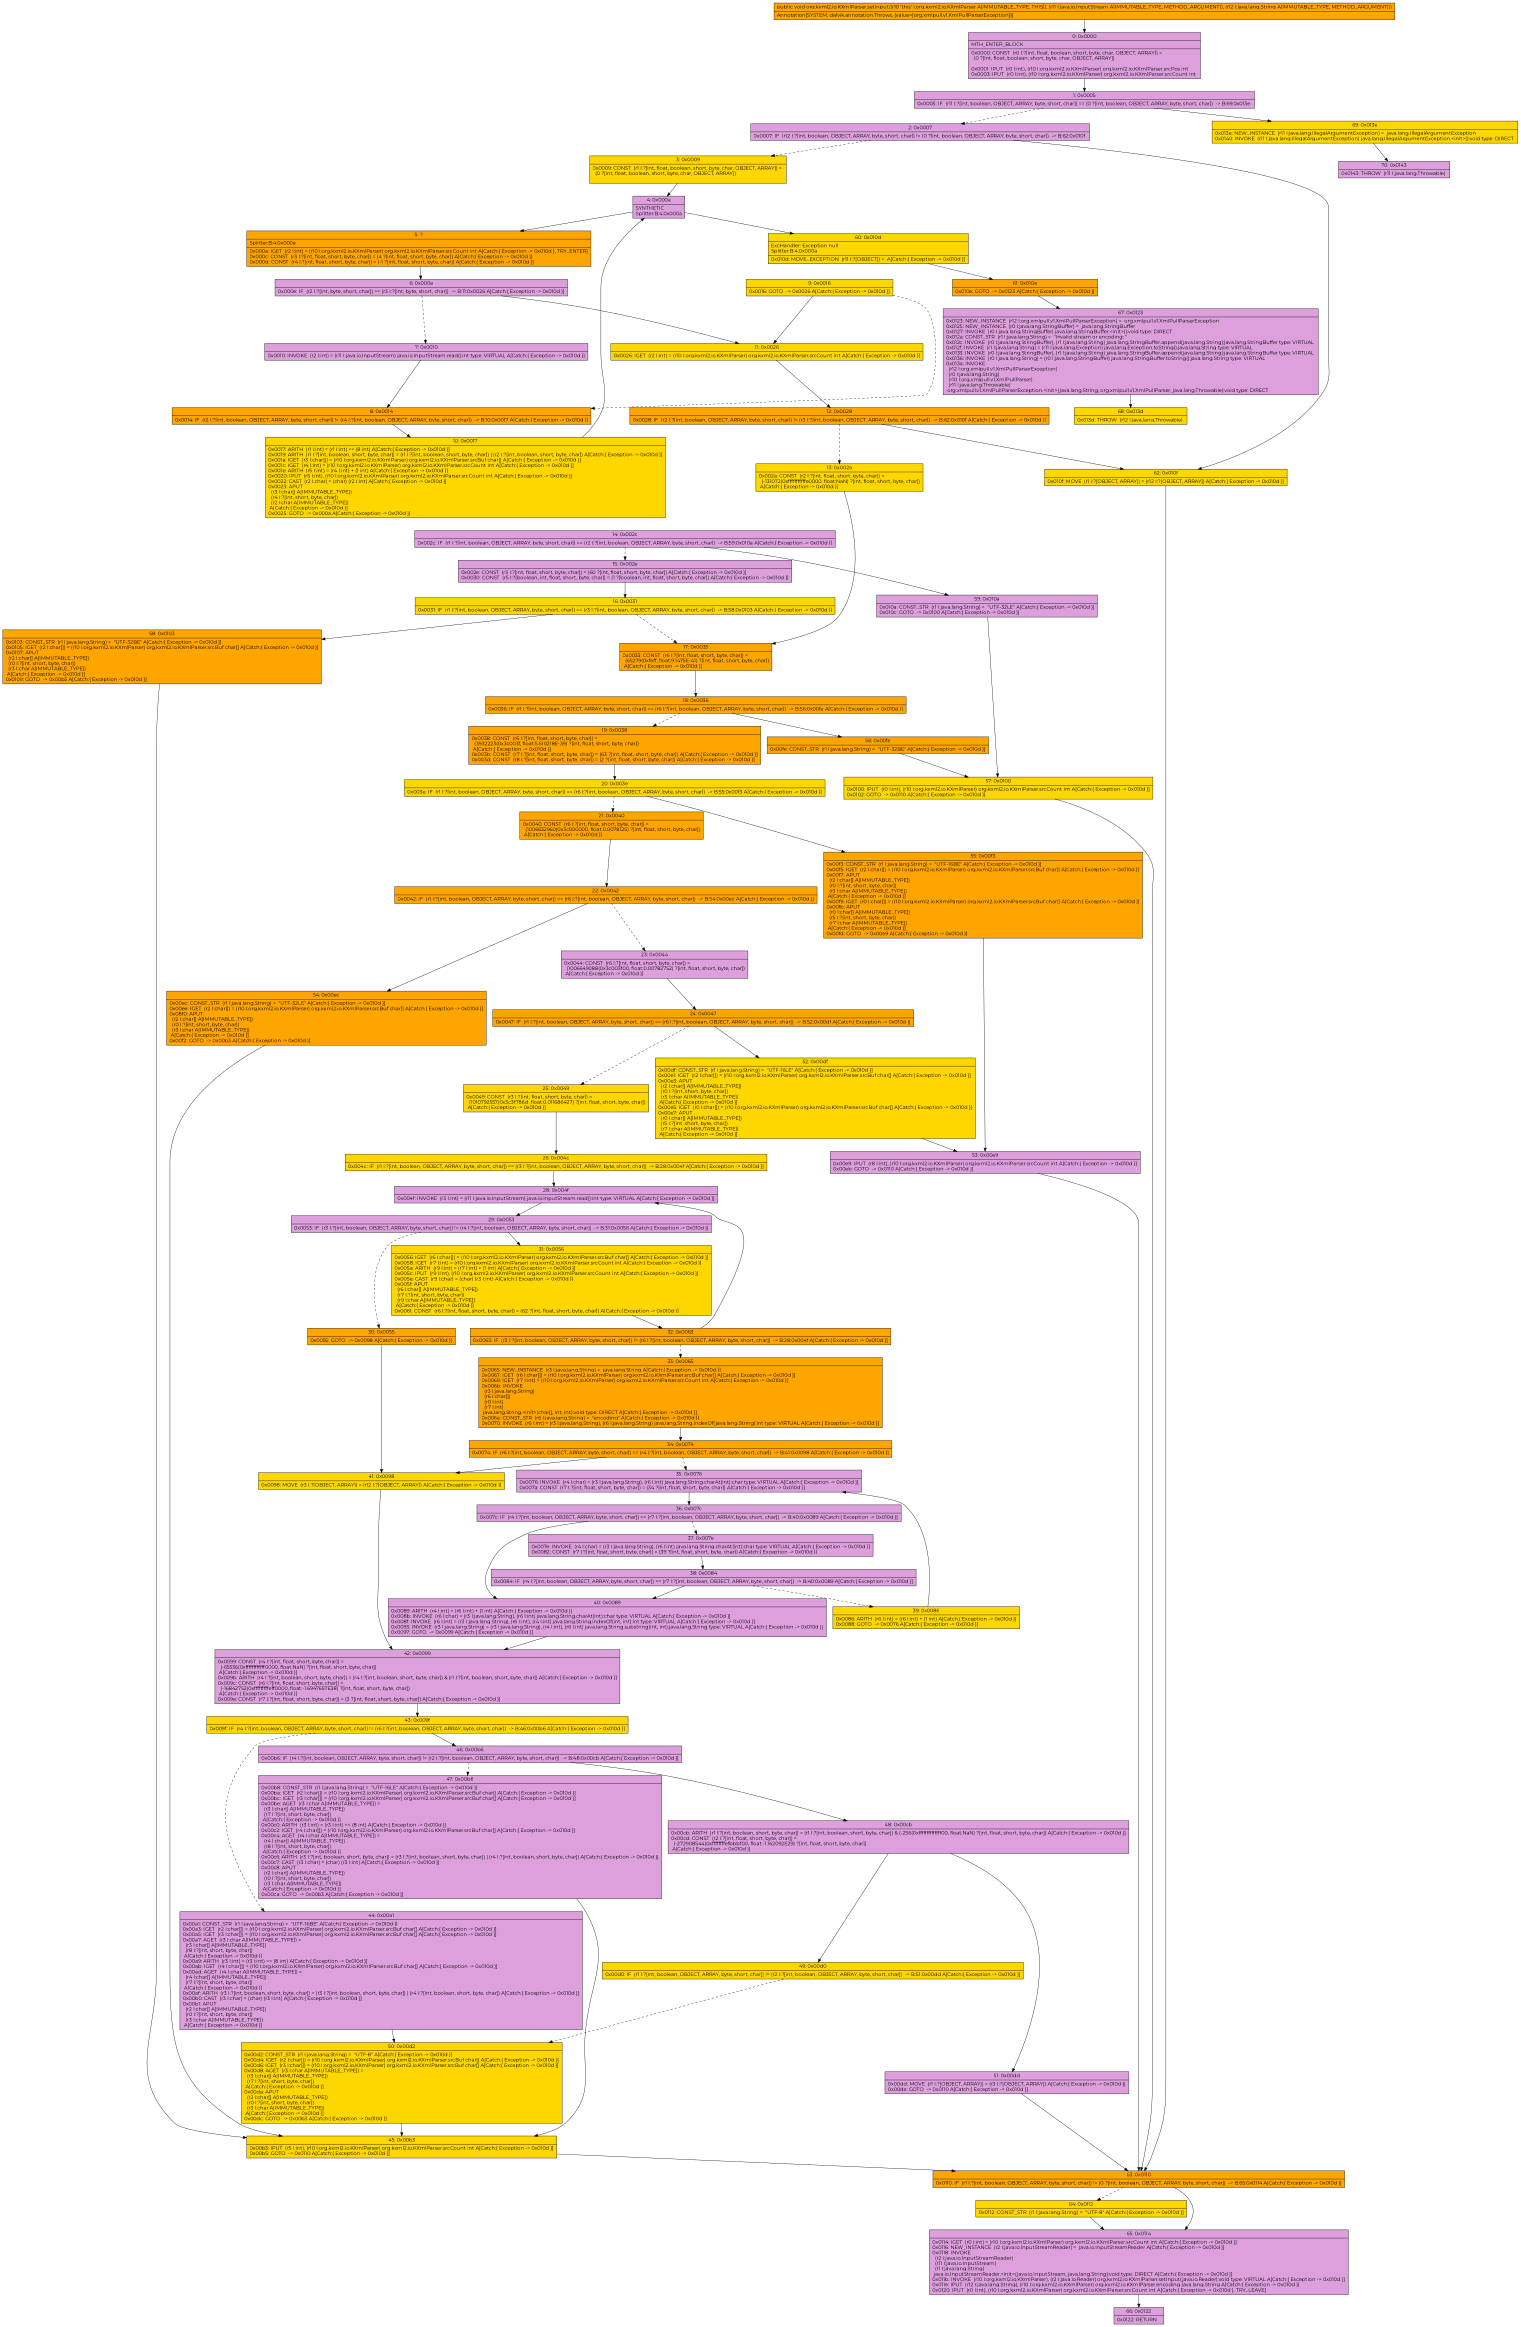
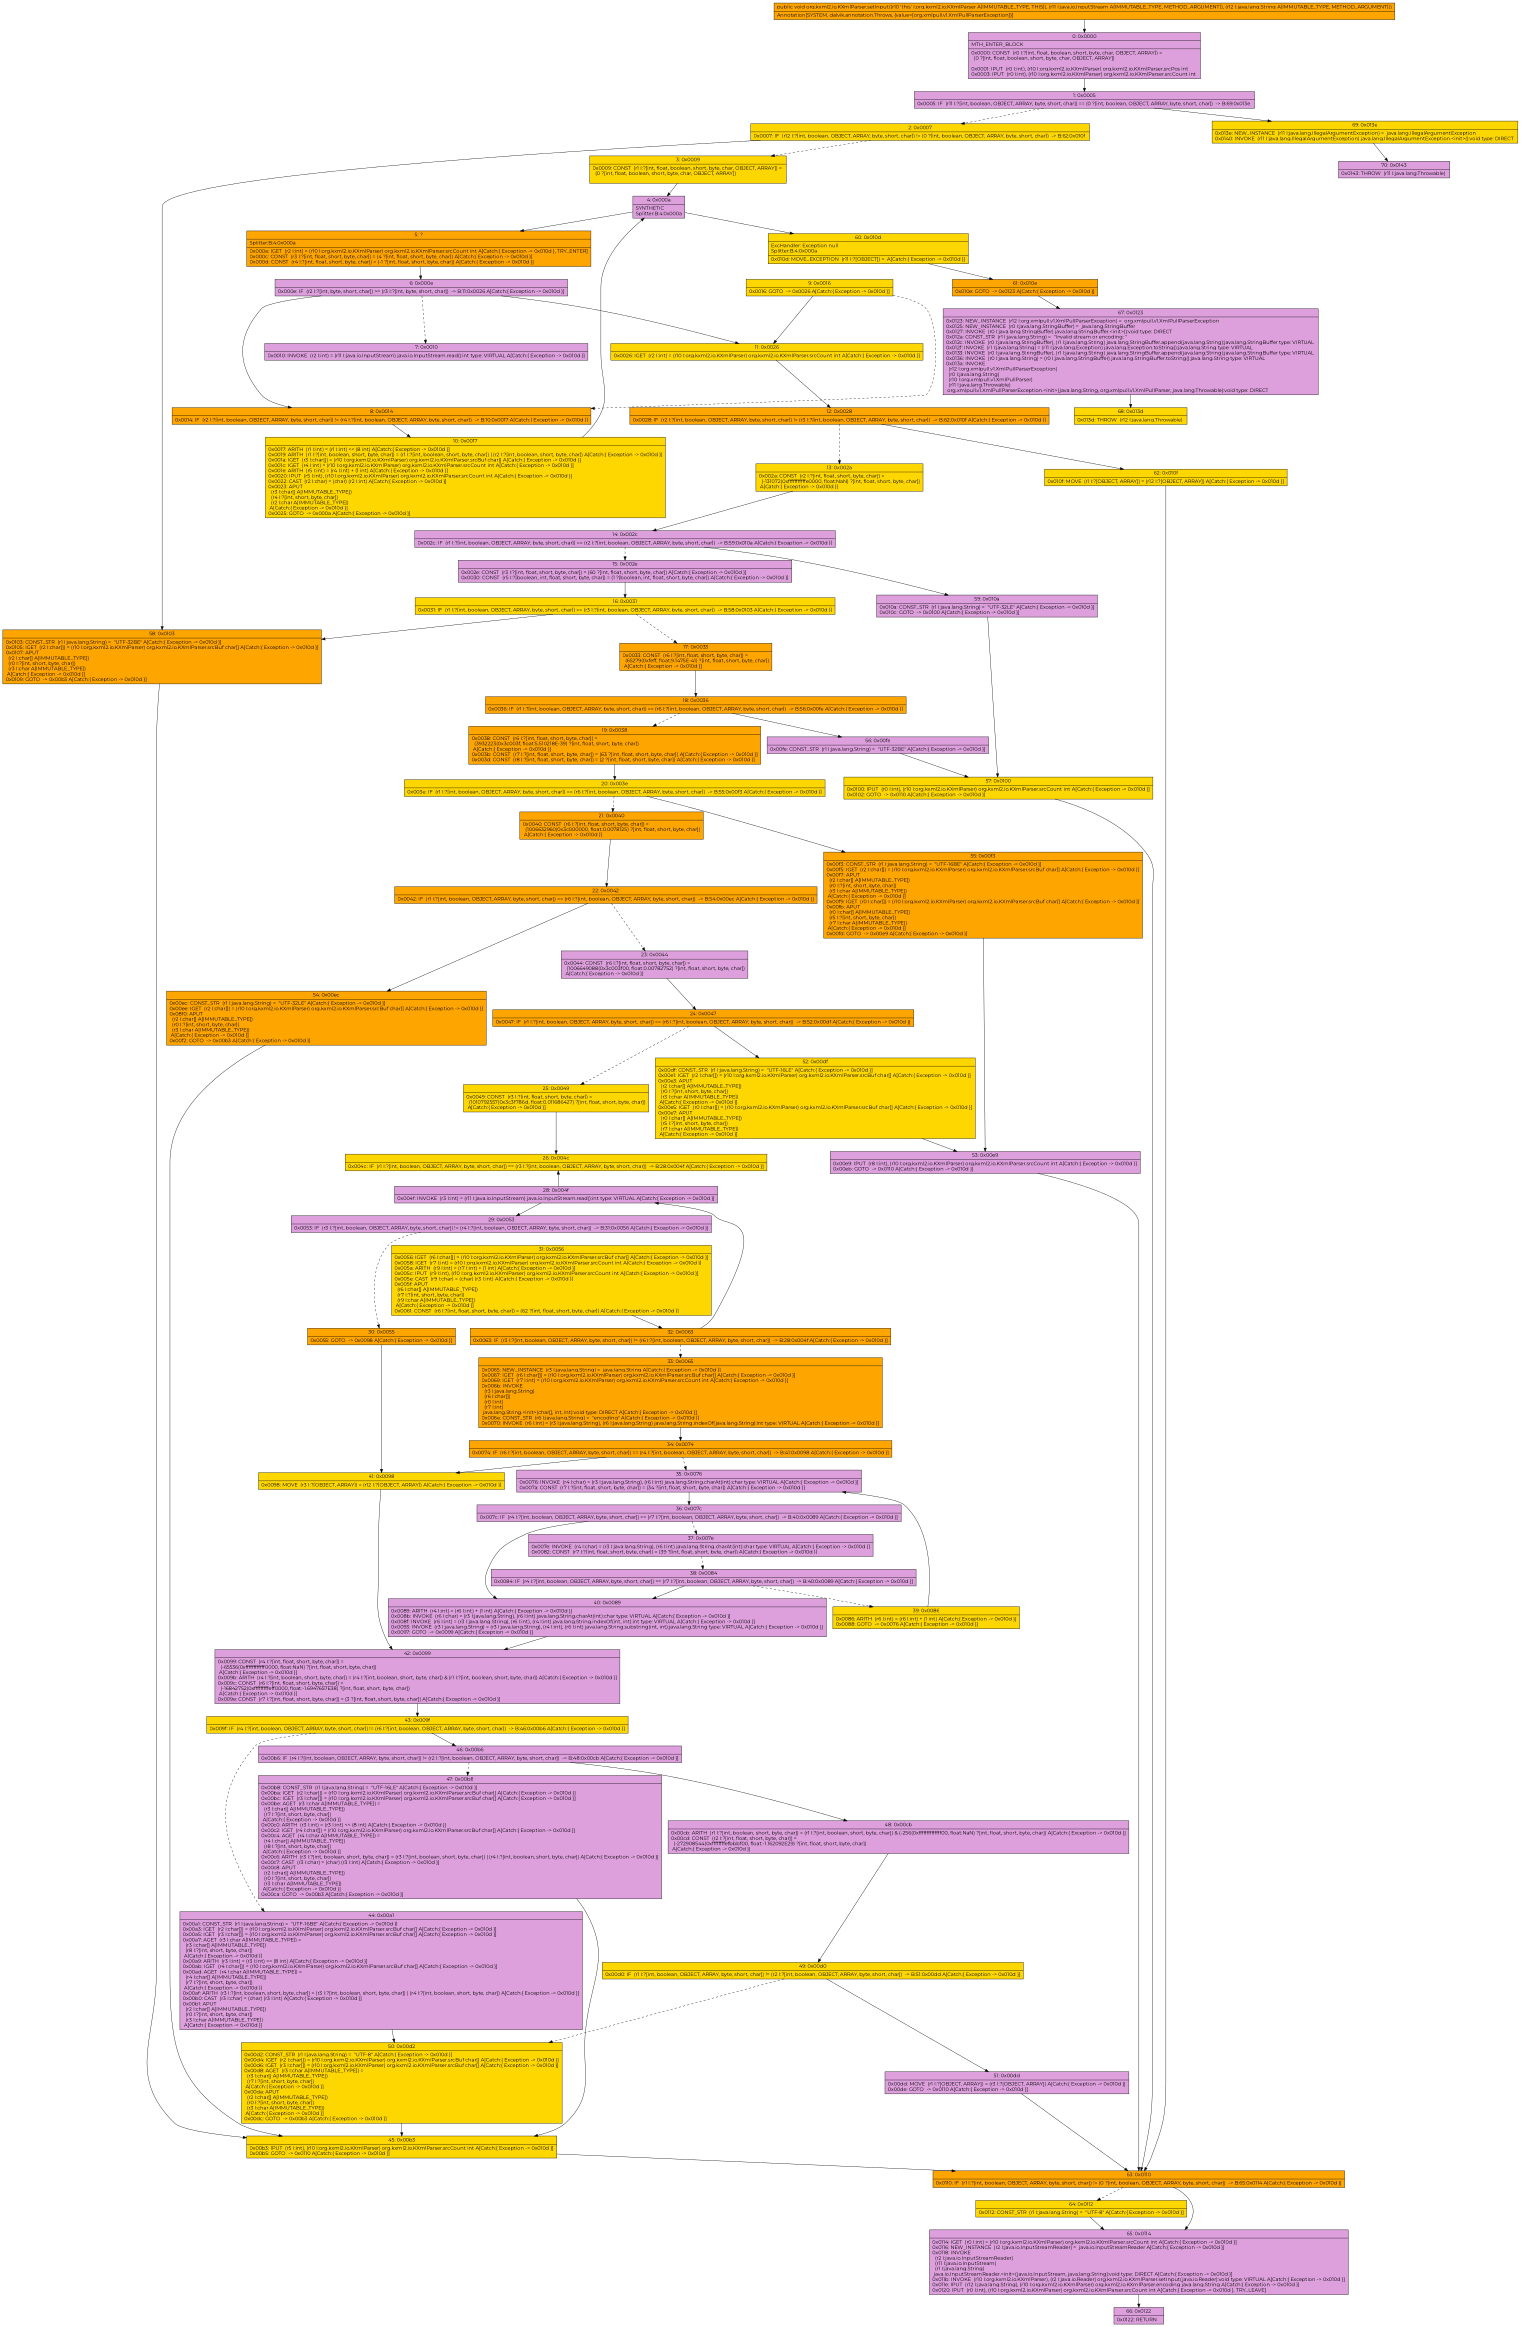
node "2: 0x0007": fillcolor plum -> gold
edge "2: 0x0007" -> "62: 0x010f": now "2: 0x0007" -> "58: 0x0103"
edge "7: 0x0010" -> "8: 0x0014": now "6: 0x000e" -> "8: 0x0014"
edge "13: 0x002a" -> "17: 0x0033": now "13: 0x002a" -> "14: 0x002c"
node "56: 0x00fe": fillcolor orange -> plum
edge "26: 0x004c" -> "28: 0x004f": reversed
edge "29: 0x0053" -> "31: 0x0056": removed
edge "37: 0x007e" -> "38: 0x0084": style solid -> dashed
edge "48: 0x00cb" -> "51: 0x00dd": now "49: 0x00d0" -> "51: 0x00dd"
